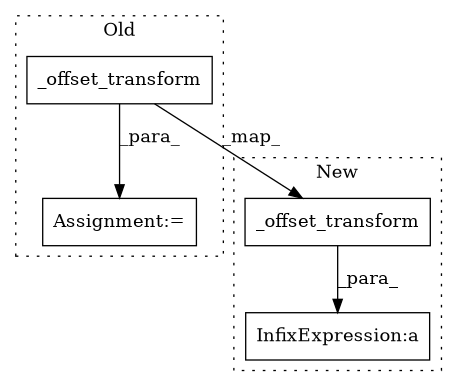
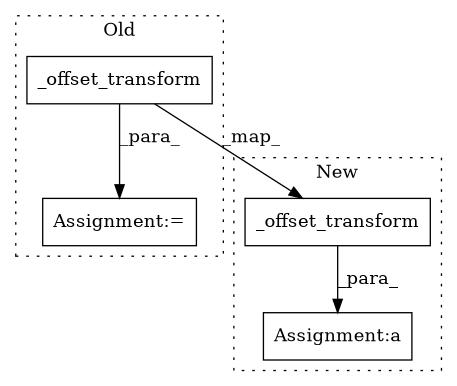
node "InfixExpression:a": label "InfixExpression:a" -> "Assignment:a"
